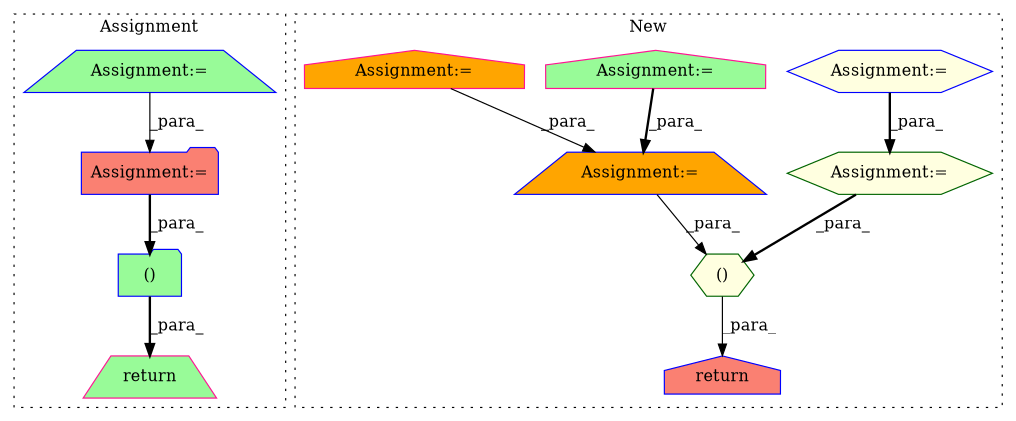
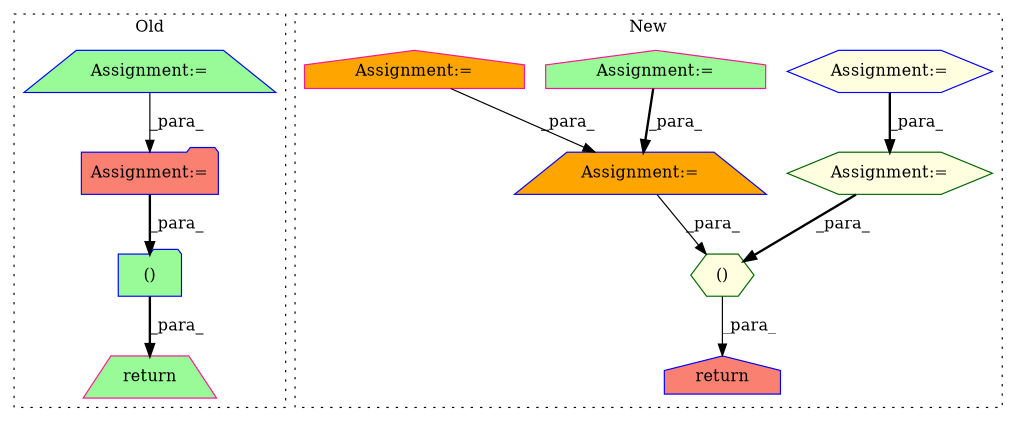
cluster "Assignment": label "Assignment" -> "Old"
